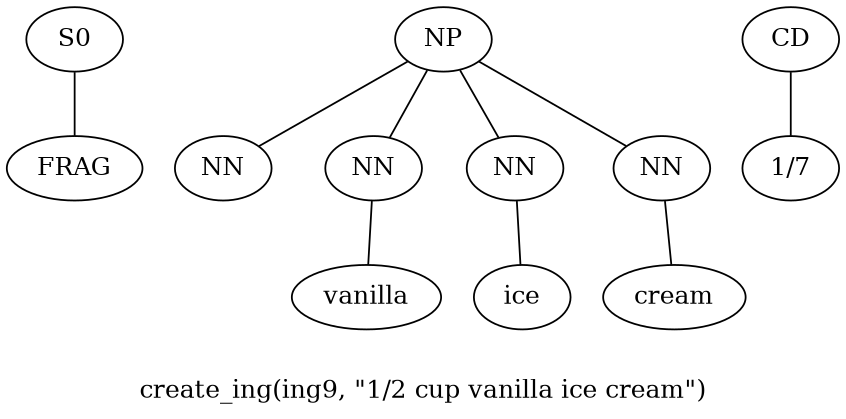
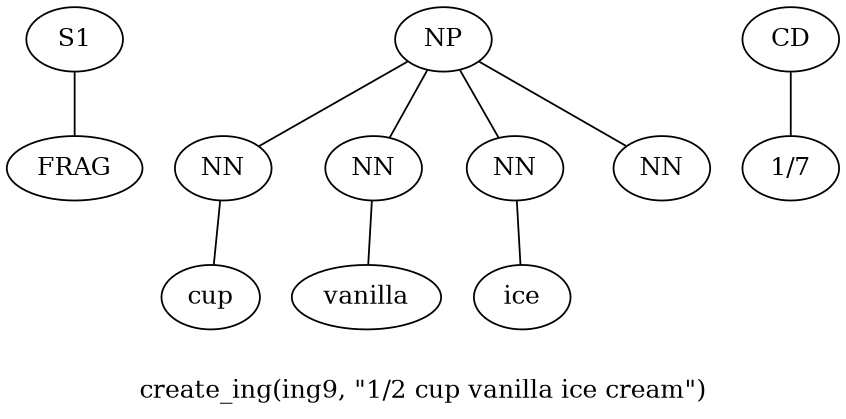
node "S0": label "S0" -> "S1"
node "cup": added
node "cream": removed
